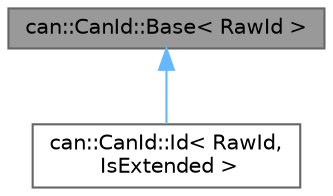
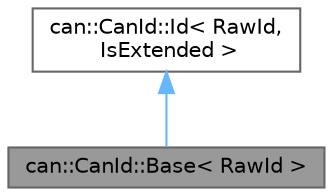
edge "can::CanId::Id< RawId, IsExtended >" -> "can::CanId::Base< RawId >": reversed
